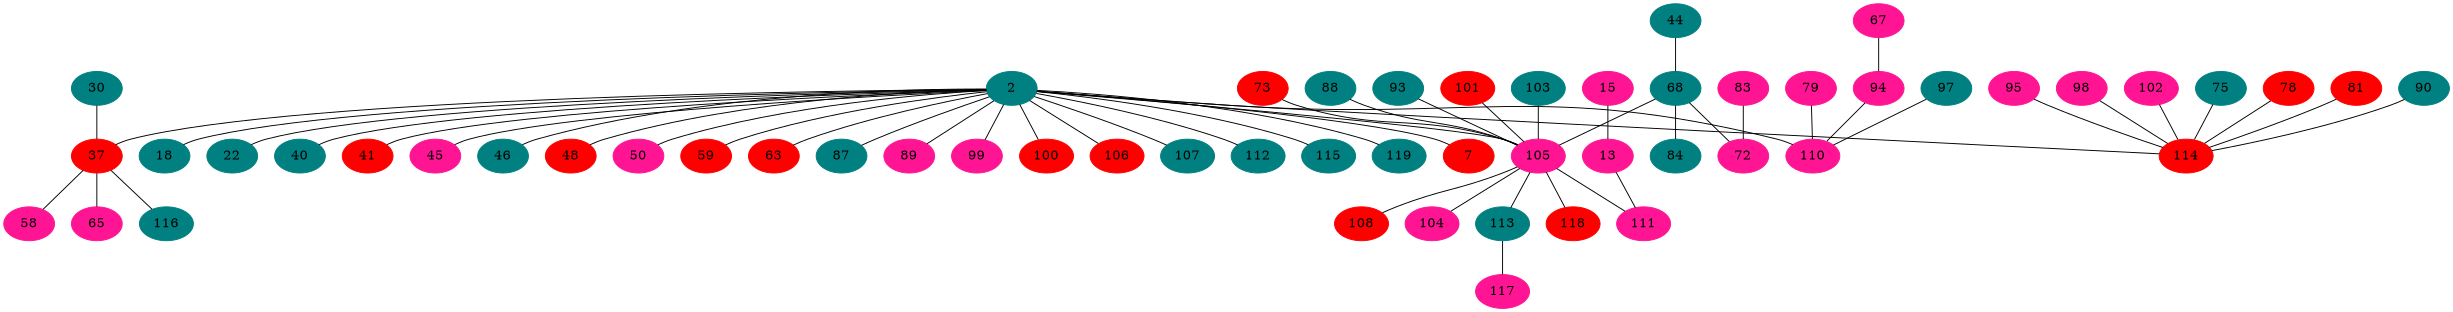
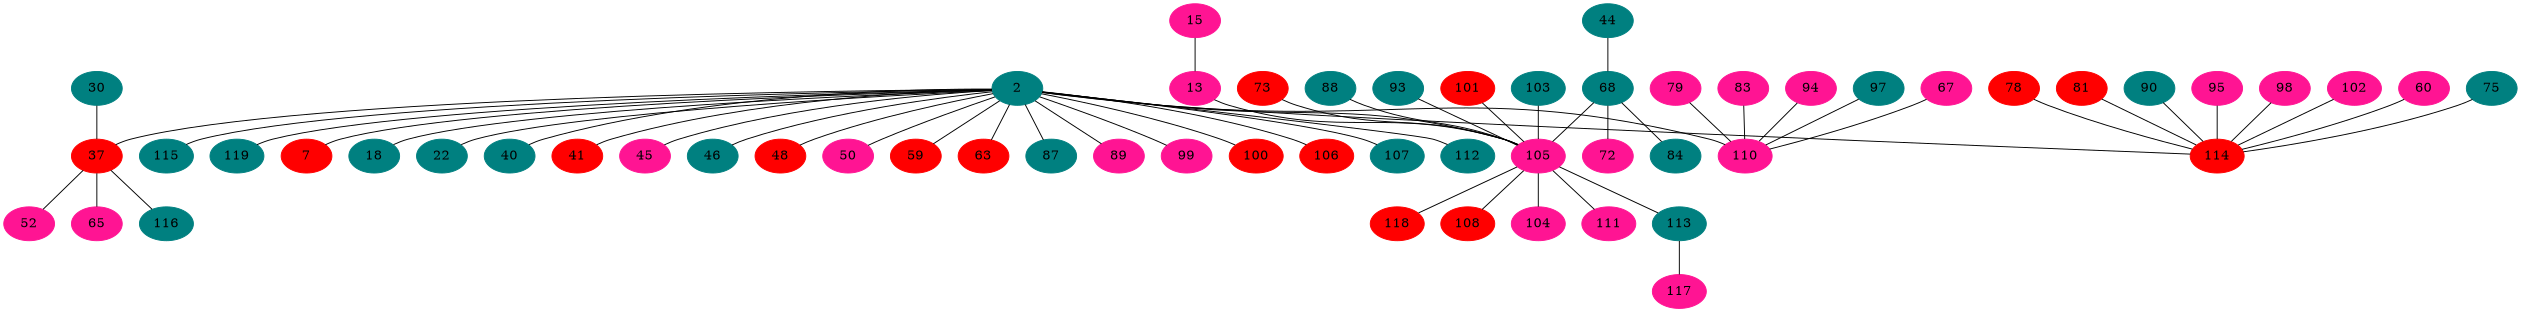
edge "67" -- "94": now "67" -- "110"
node "60": added
edge "83" -- "72": now "83" -- "110"
edge "13" -- "111": now "13" -- "105"
node "58": label "58" -> "52"
